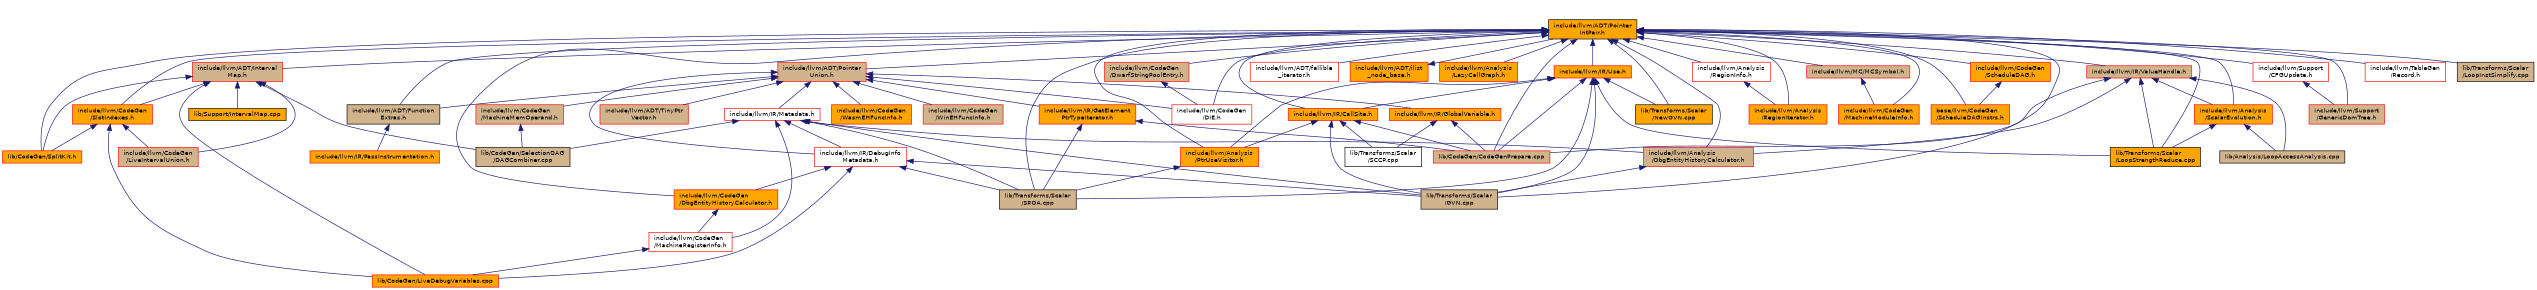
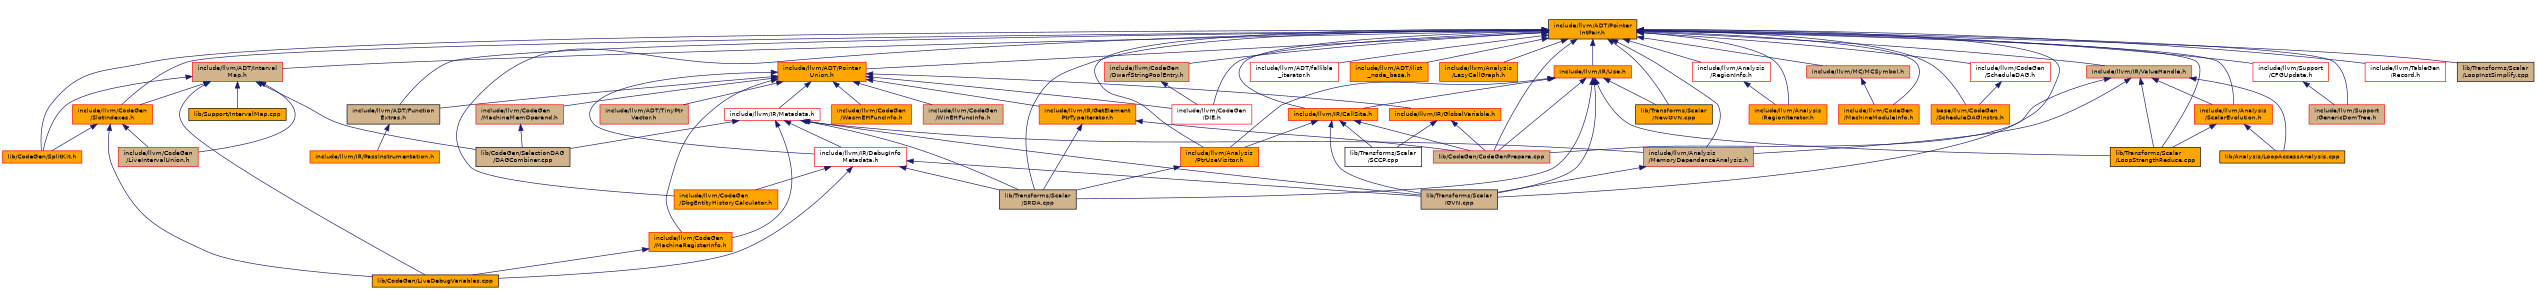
edge "include/llvm/ADT/Pointer IntPair.h" -> "include/llvm/ADT/ilist _node_base.h": reversed
node "include/llvm/ADT/Pointer Union.h": fillcolor tan -> orange
node "include/llvm/CodeGen /ScheduleDAG.h": fillcolor orange -> white
node "include/llvm/Analysis /DbgEntityHistoryCalculator.h": label "include/llvm/Analysis /DbgEntityHistoryCalculator.h" -> "include/llvm/Analysis /MemoryDependenceAnalysis.h"
node "lib/Analysis/LoopAccessAnalysis.cpp": fillcolor tan -> orange
edge "include/llvm/CodeGen /MachineRegisterInfo.h" -> "include/llvm/CodeGen /DbgEntityHistoryCalculator.h": now "include/llvm/CodeGen /MachineRegisterInfo.h" -> "include/llvm/ADT/Pointer Union.h"
node "include/llvm/CodeGen /MachineRegisterInfo.h": fillcolor white -> orange
node "lib/CodeGen/LiveDebugVariables.cpp": color red -> black
